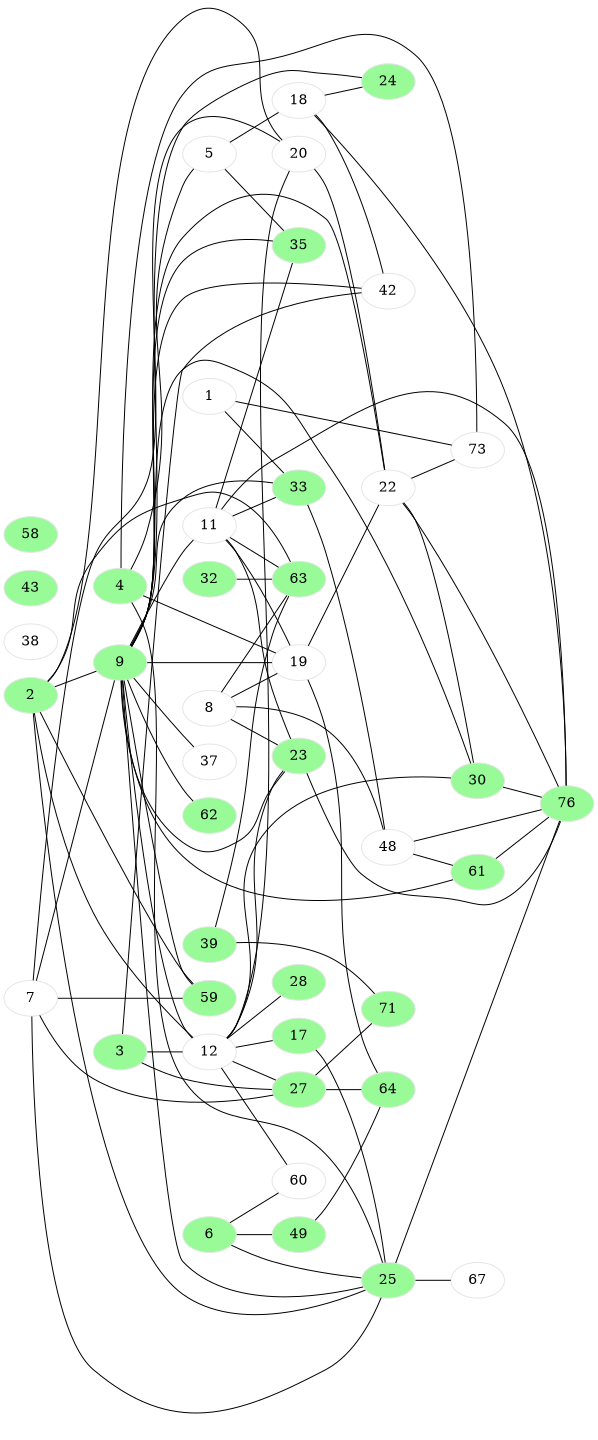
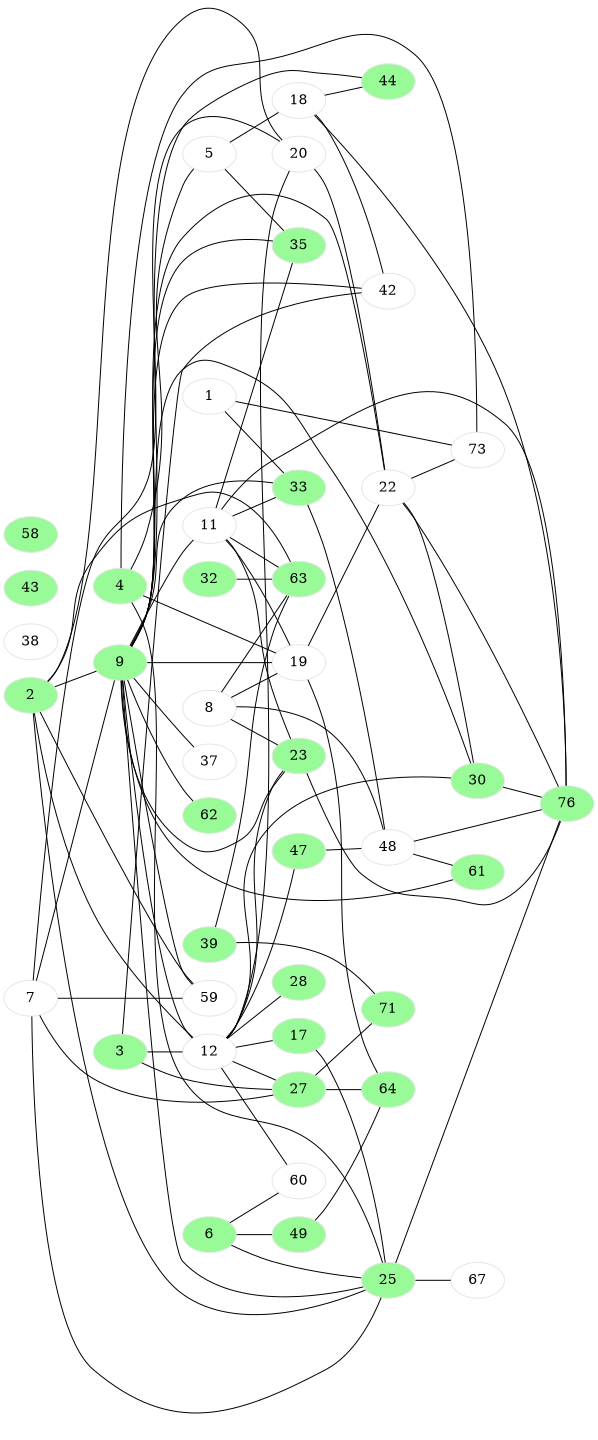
node "24": label "24" -> "44"
edge "76" -- "61": removed
node "47": added
node "59": fillcolor palegreen -> white
